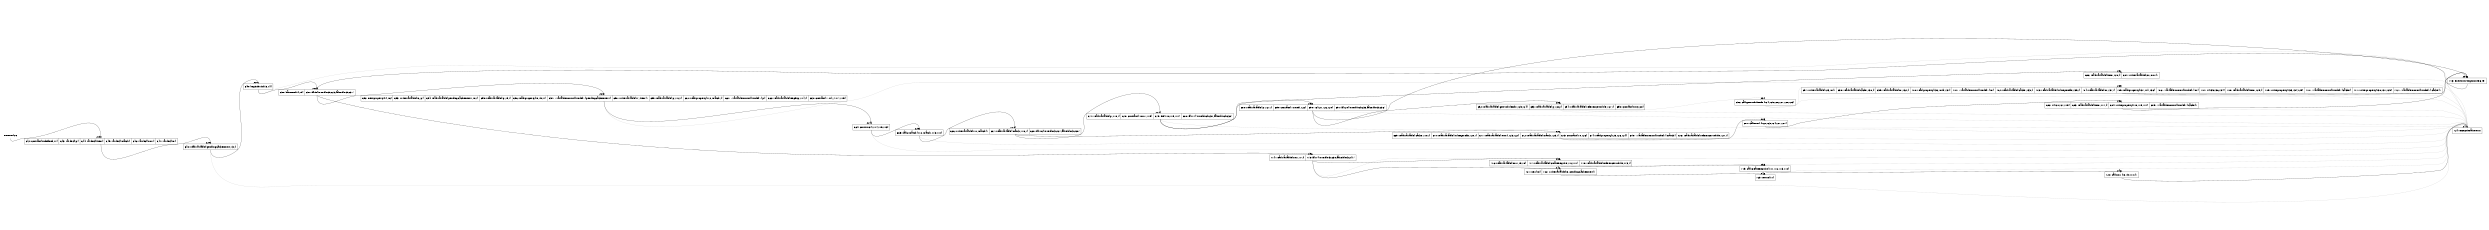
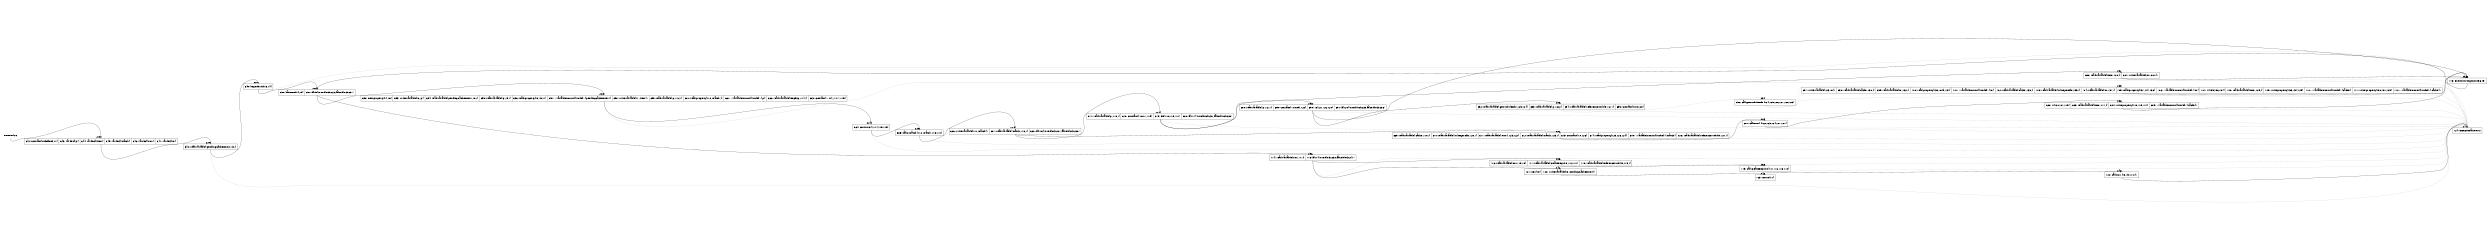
edge "686: read-variable['item',v20,-]" -> "713: end-for-in(begin-node:649)": added
